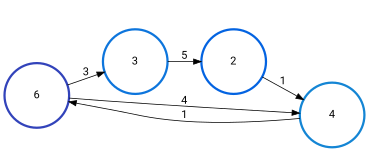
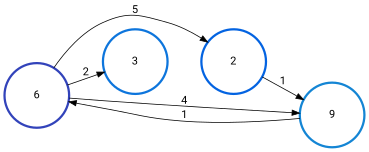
edge "3" -> "2": now "6" -> "2"
edge "6" -> "3": label "3" -> "2"
node "4": label "4" -> "9"
